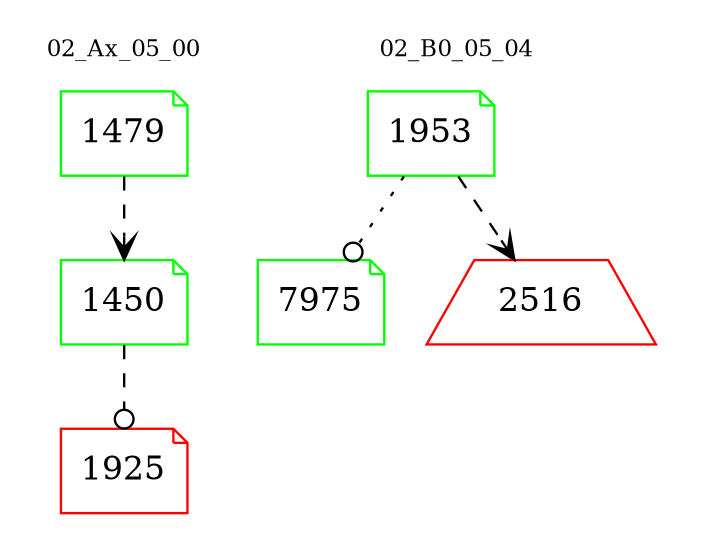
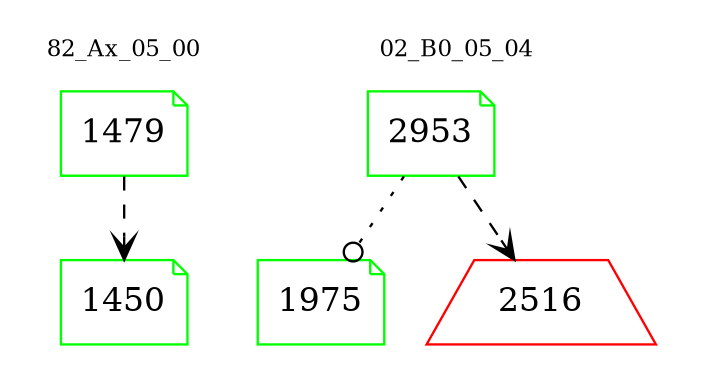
cluster "02_Ax_05_00": label "02_Ax_05_00" -> "82_Ax_05_00"
node "1953": label "1953" -> "2953"
node "7975": label "7975" -> "1975"
node "1925": removed
